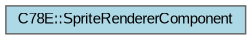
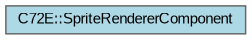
node "C78E::SpriteRendererComponent": label "C78E::SpriteRendererComponent" -> "C72E::SpriteRendererComponent"
